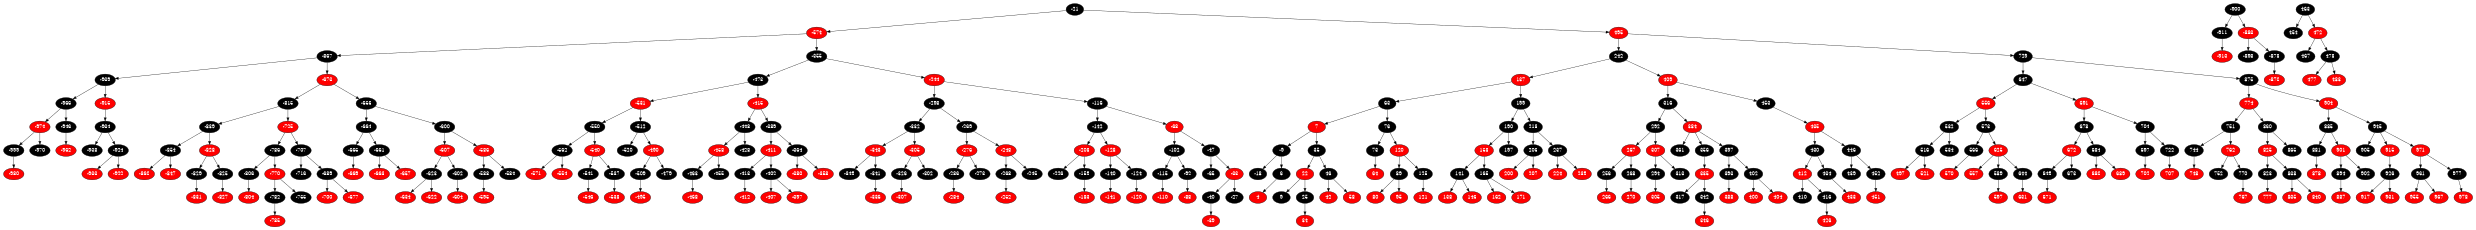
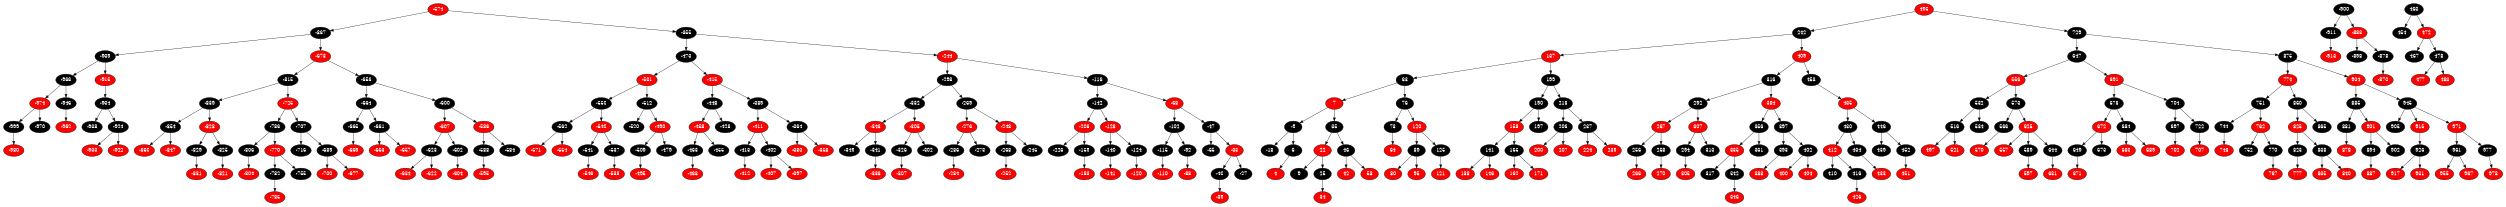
node "-21": removed
edge "384" -> "361": now "356" -> "361"
node "-827": label "-827" -> "-821"
